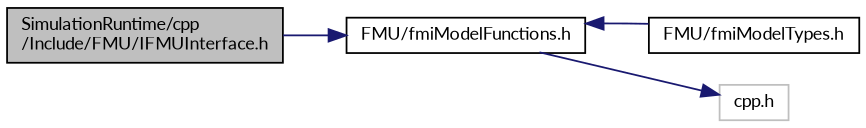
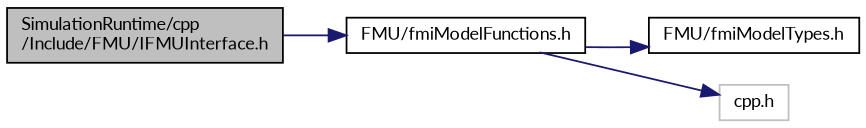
edge "FMU/fmiModelTypes.h" -> "FMU/fmiModelFunctions.h": reversed
